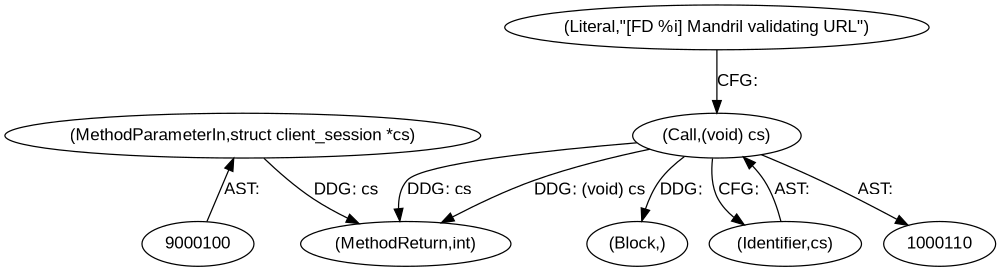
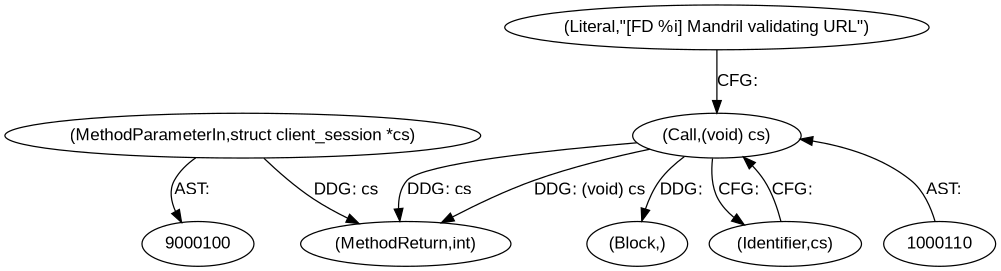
edge "(Call,(void) cs)" -> "1000110": reversed
edge "(Identifier,cs)" -> "(Call,(void) cs)": label "AST: " -> "CFG: "
edge "9000100" -> "(MethodParameterIn,struct client_session *cs)": reversed
